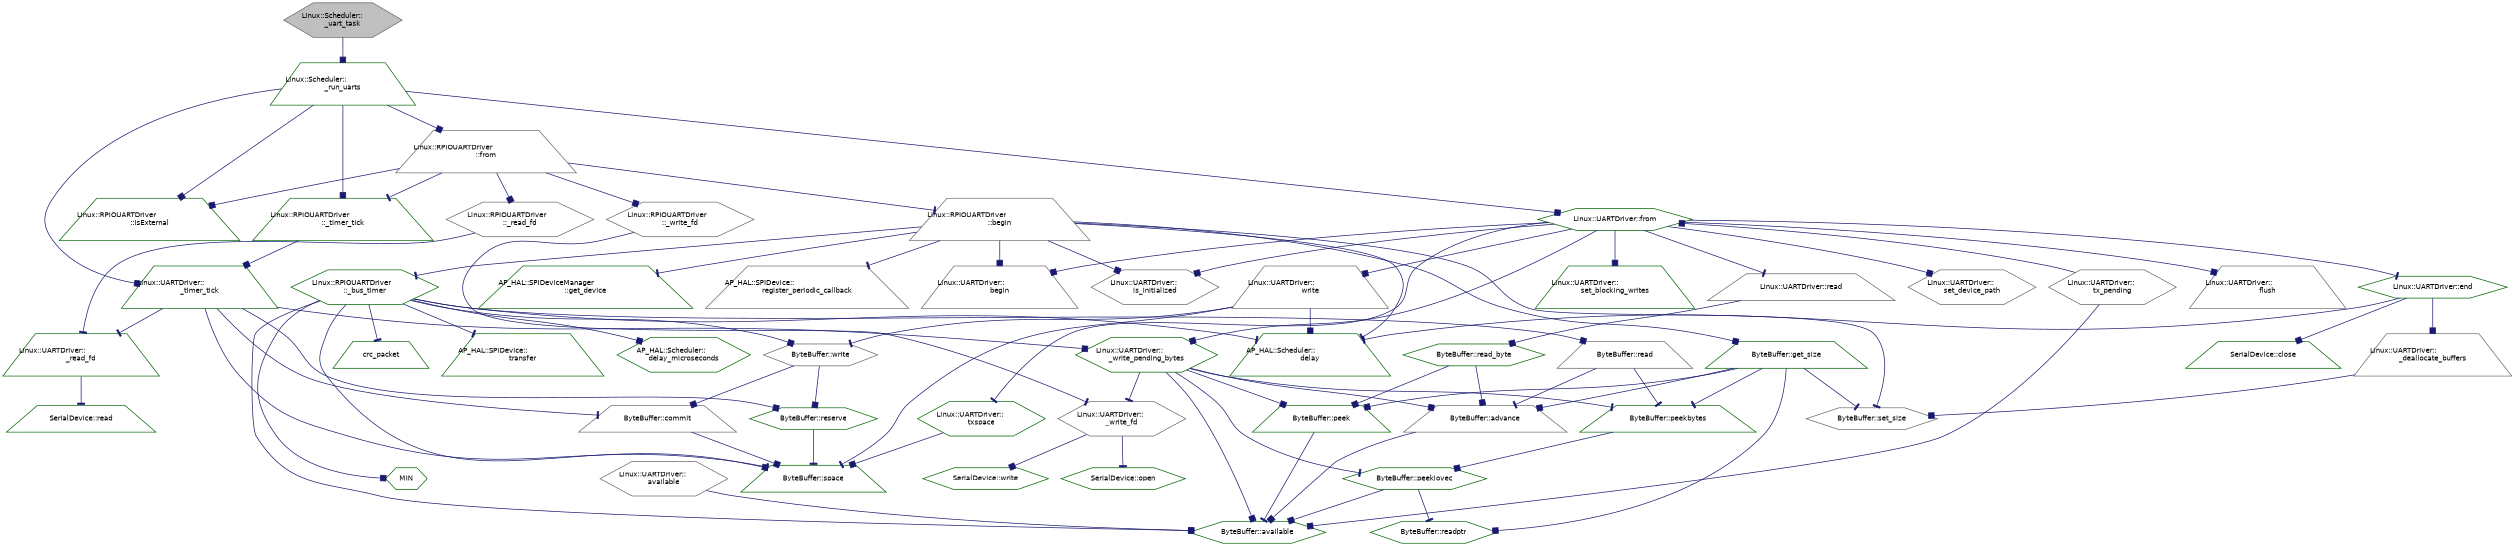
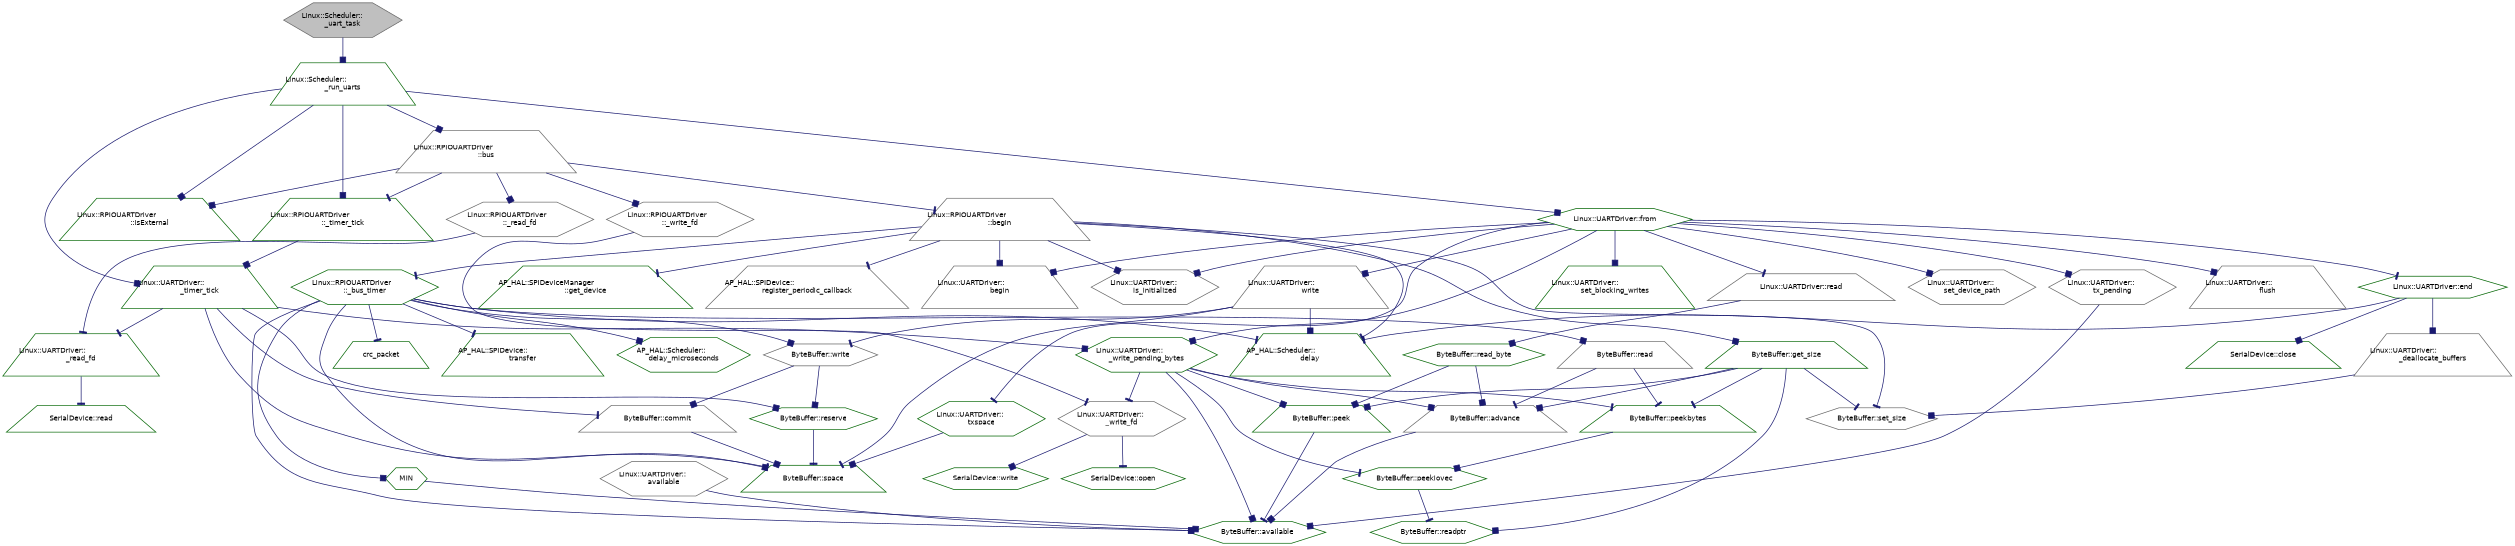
node "Linux::RPIOUARTDriver ::from": label "Linux::RPIOUARTDriver ::from" -> "Linux::RPIOUARTDriver ::bus"
edge "Linux::UARTDriver:: tx_pending" -> "Linux::UARTDriver::from": reversed
edge "ByteBuffer::peekiovec" -> "ByteBuffer::available": now "MIN" -> "ByteBuffer::available"
